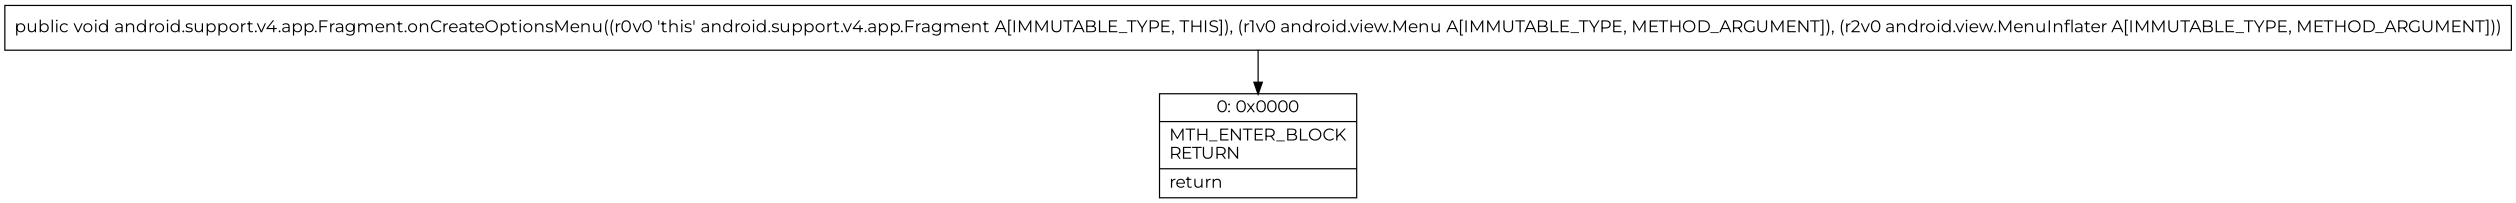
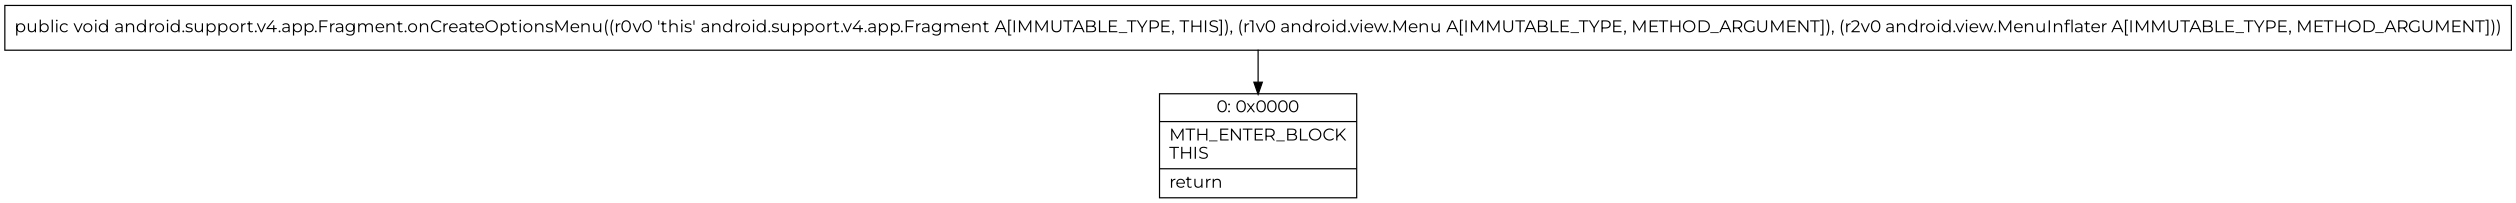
node "0: 0x0000": text "RETURN" -> "THIS"
